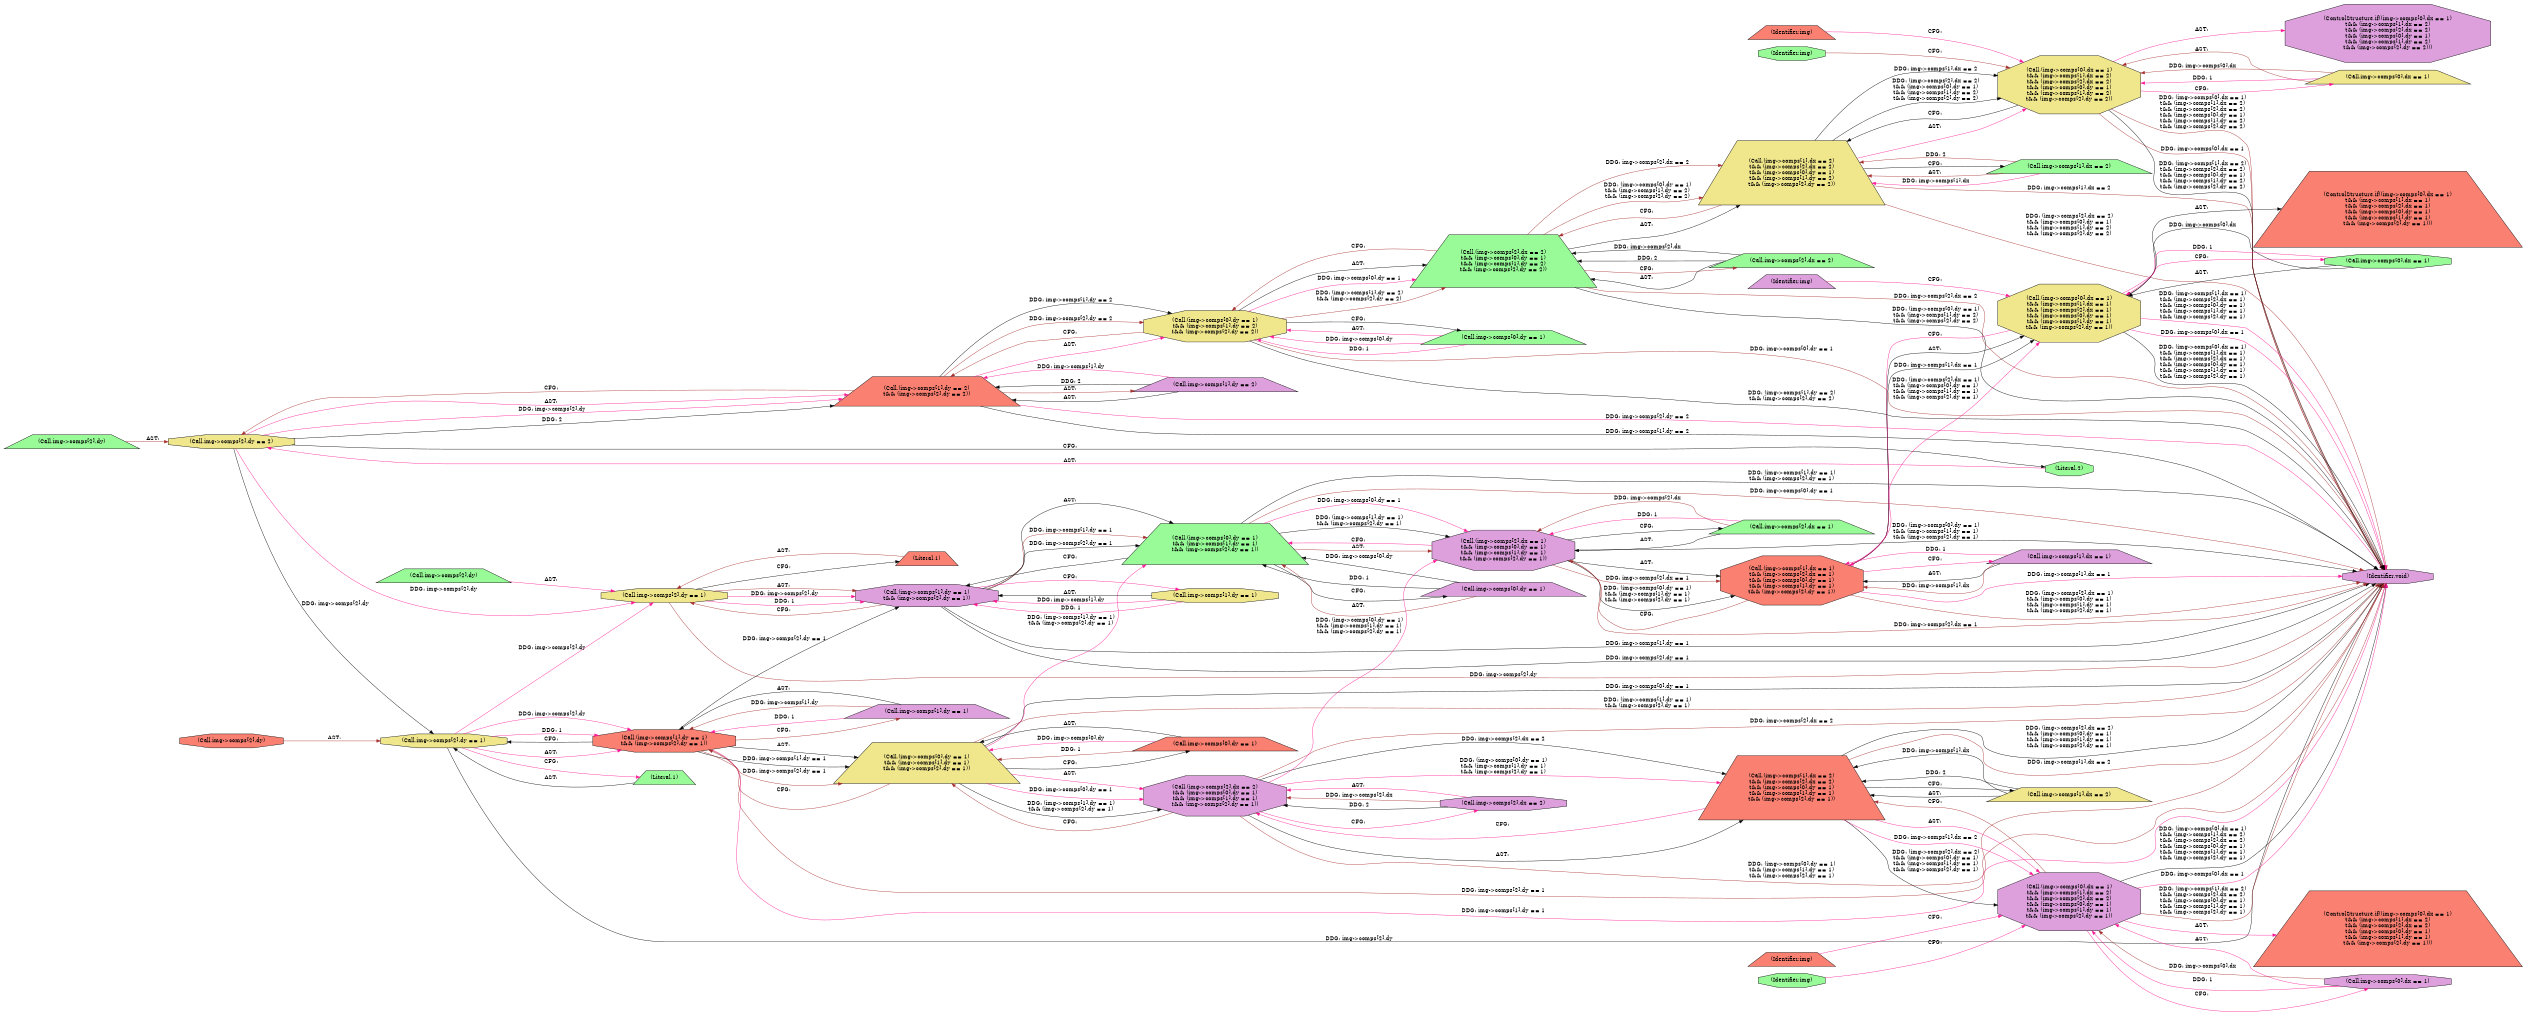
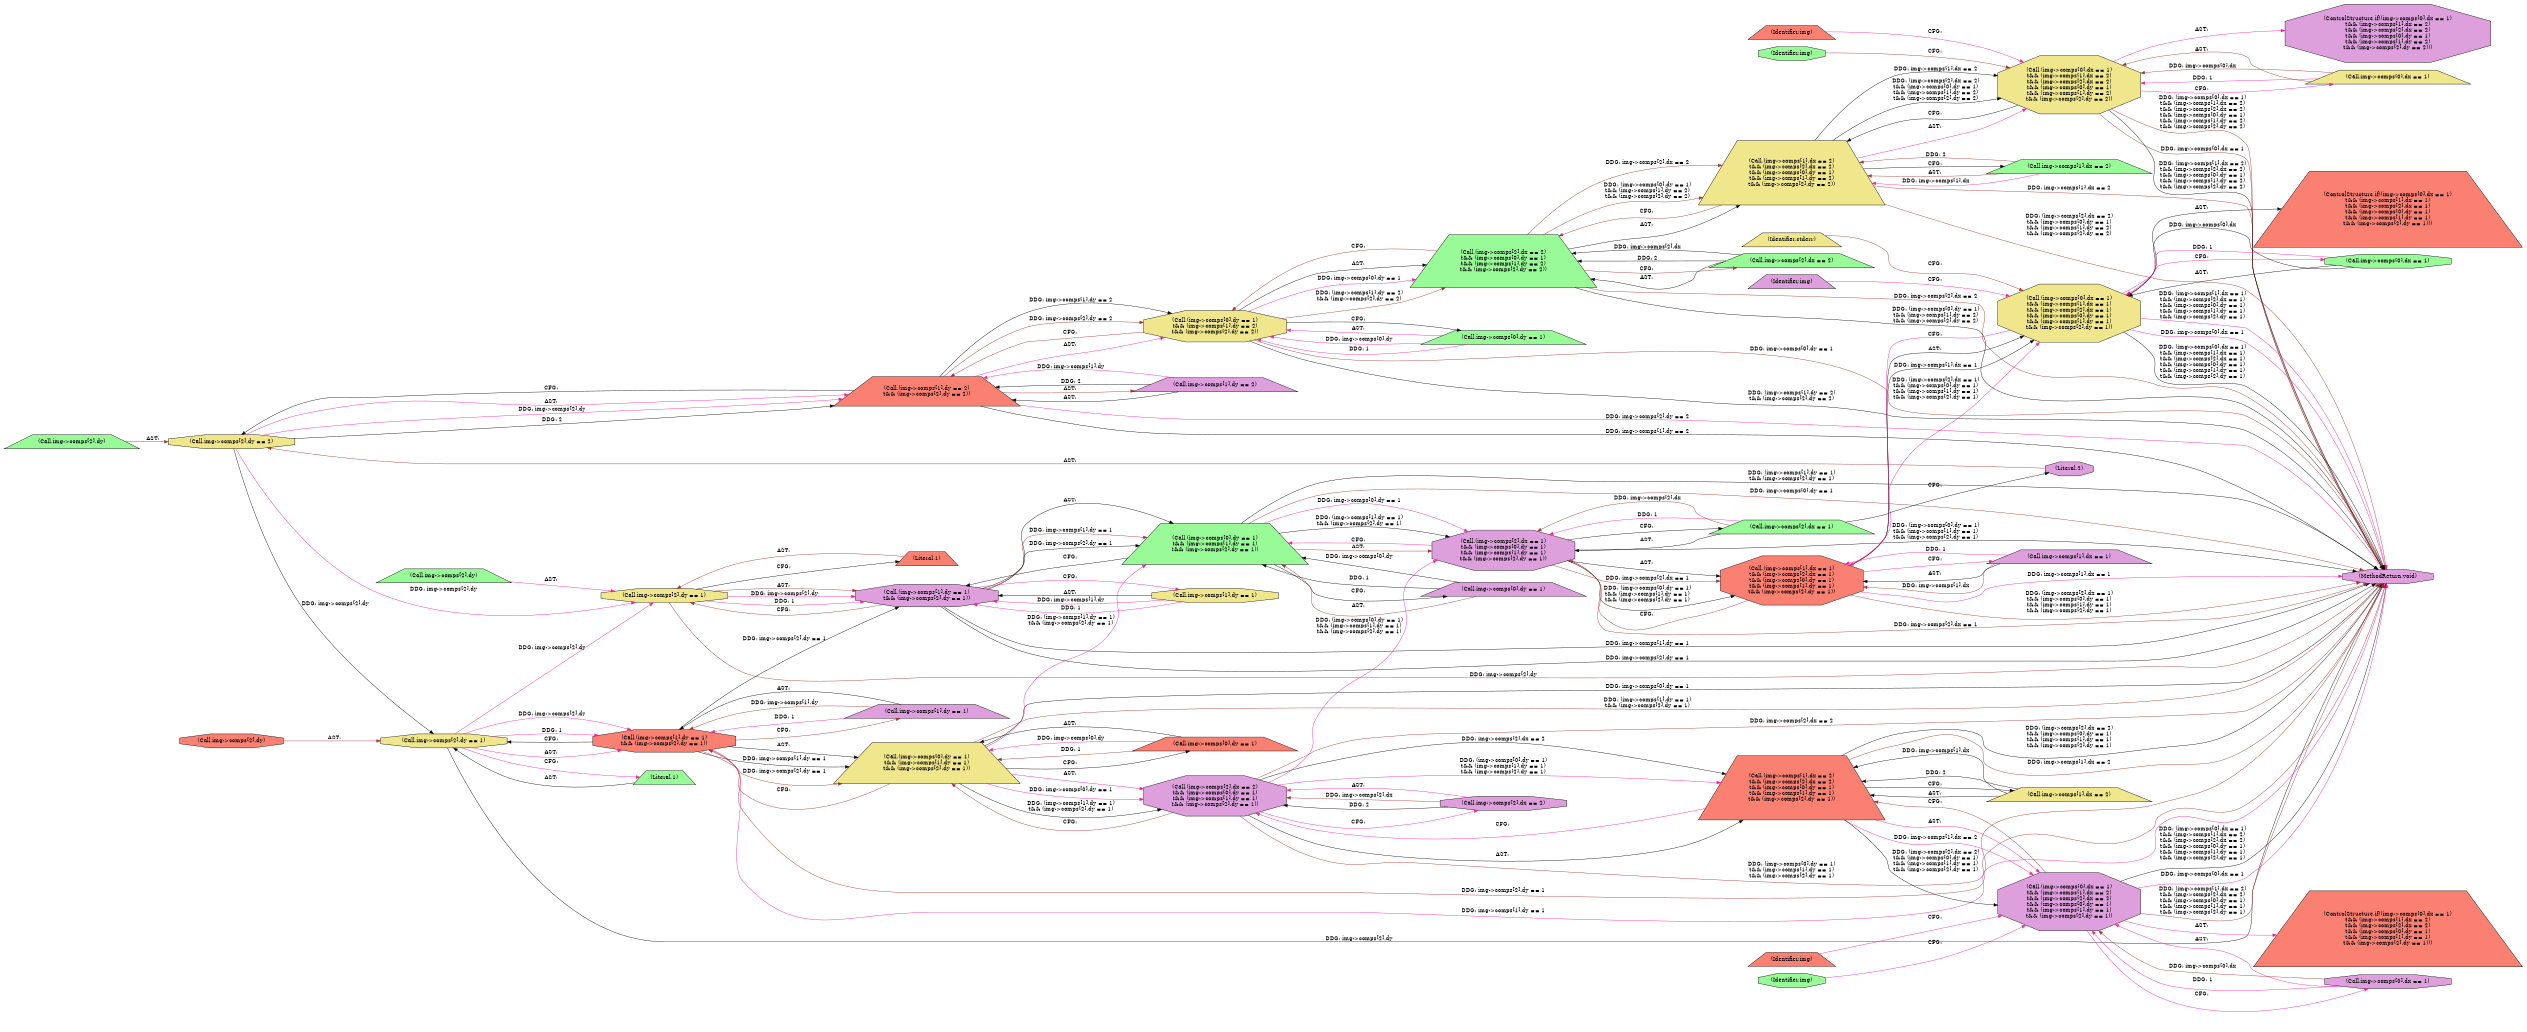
node "(Identifier,stderr)": added
edge "(Call,(img->comps[1].dy == 2) t&& (img->comps[2].dy == 2))" -> "(Call,img->comps[2].dy == 2)": color brown -> black
edge "(Call,img->comps[2].dy == 2)" -> "(Literal,2)": now "(Call,img->comps[2].dx == 1)" -> "(Literal,2)"
edge "(Literal,2)" -> "(Call,img->comps[2].dy == 2)": color deeppink -> brown
node "(Literal,2)": fillcolor palegreen -> plum
node "(Identifier,void)": label "(Identifier,void)" -> "(MethodReturn,void)"
